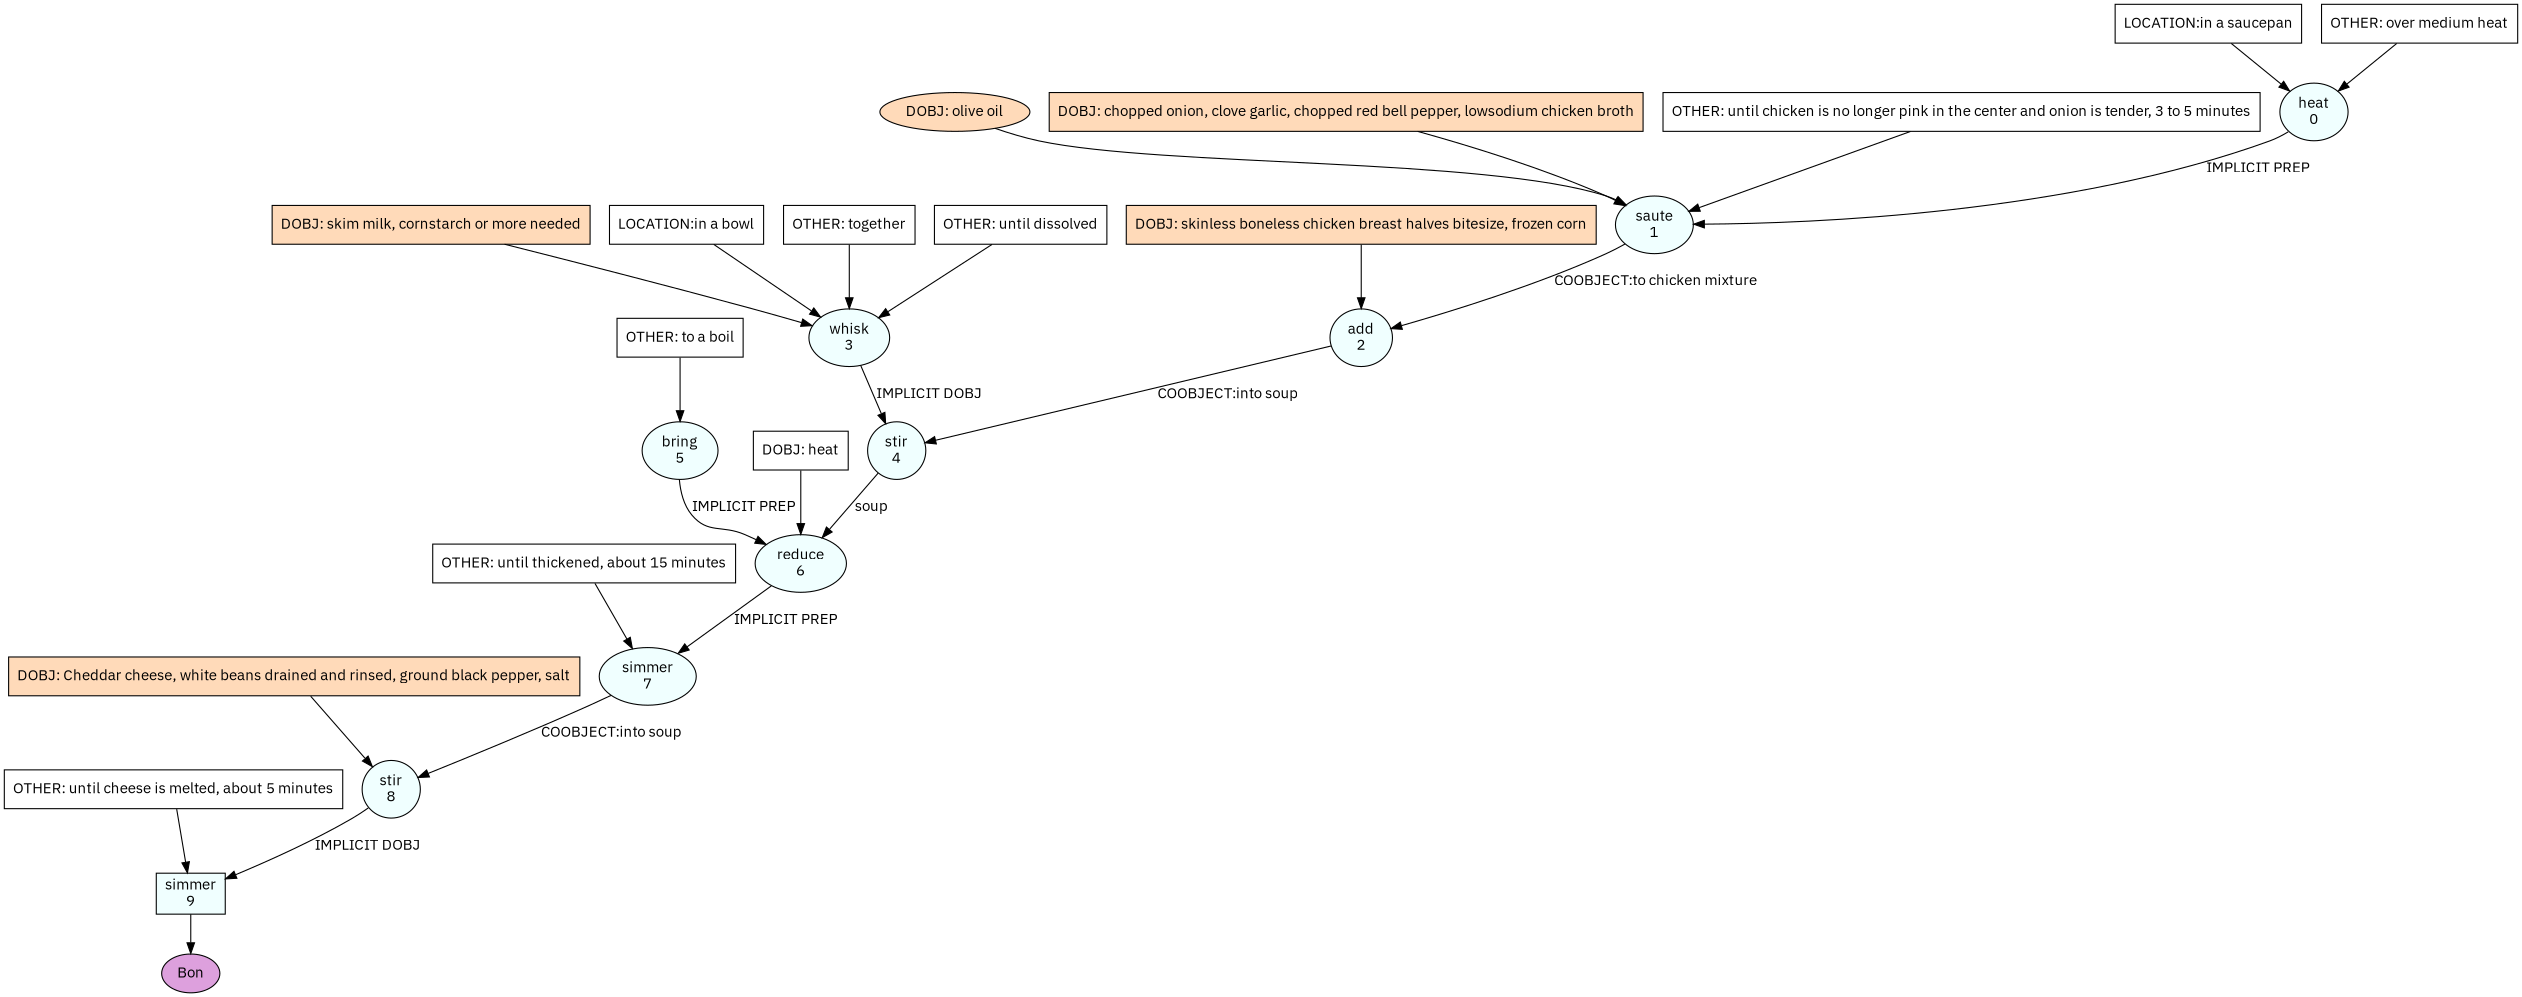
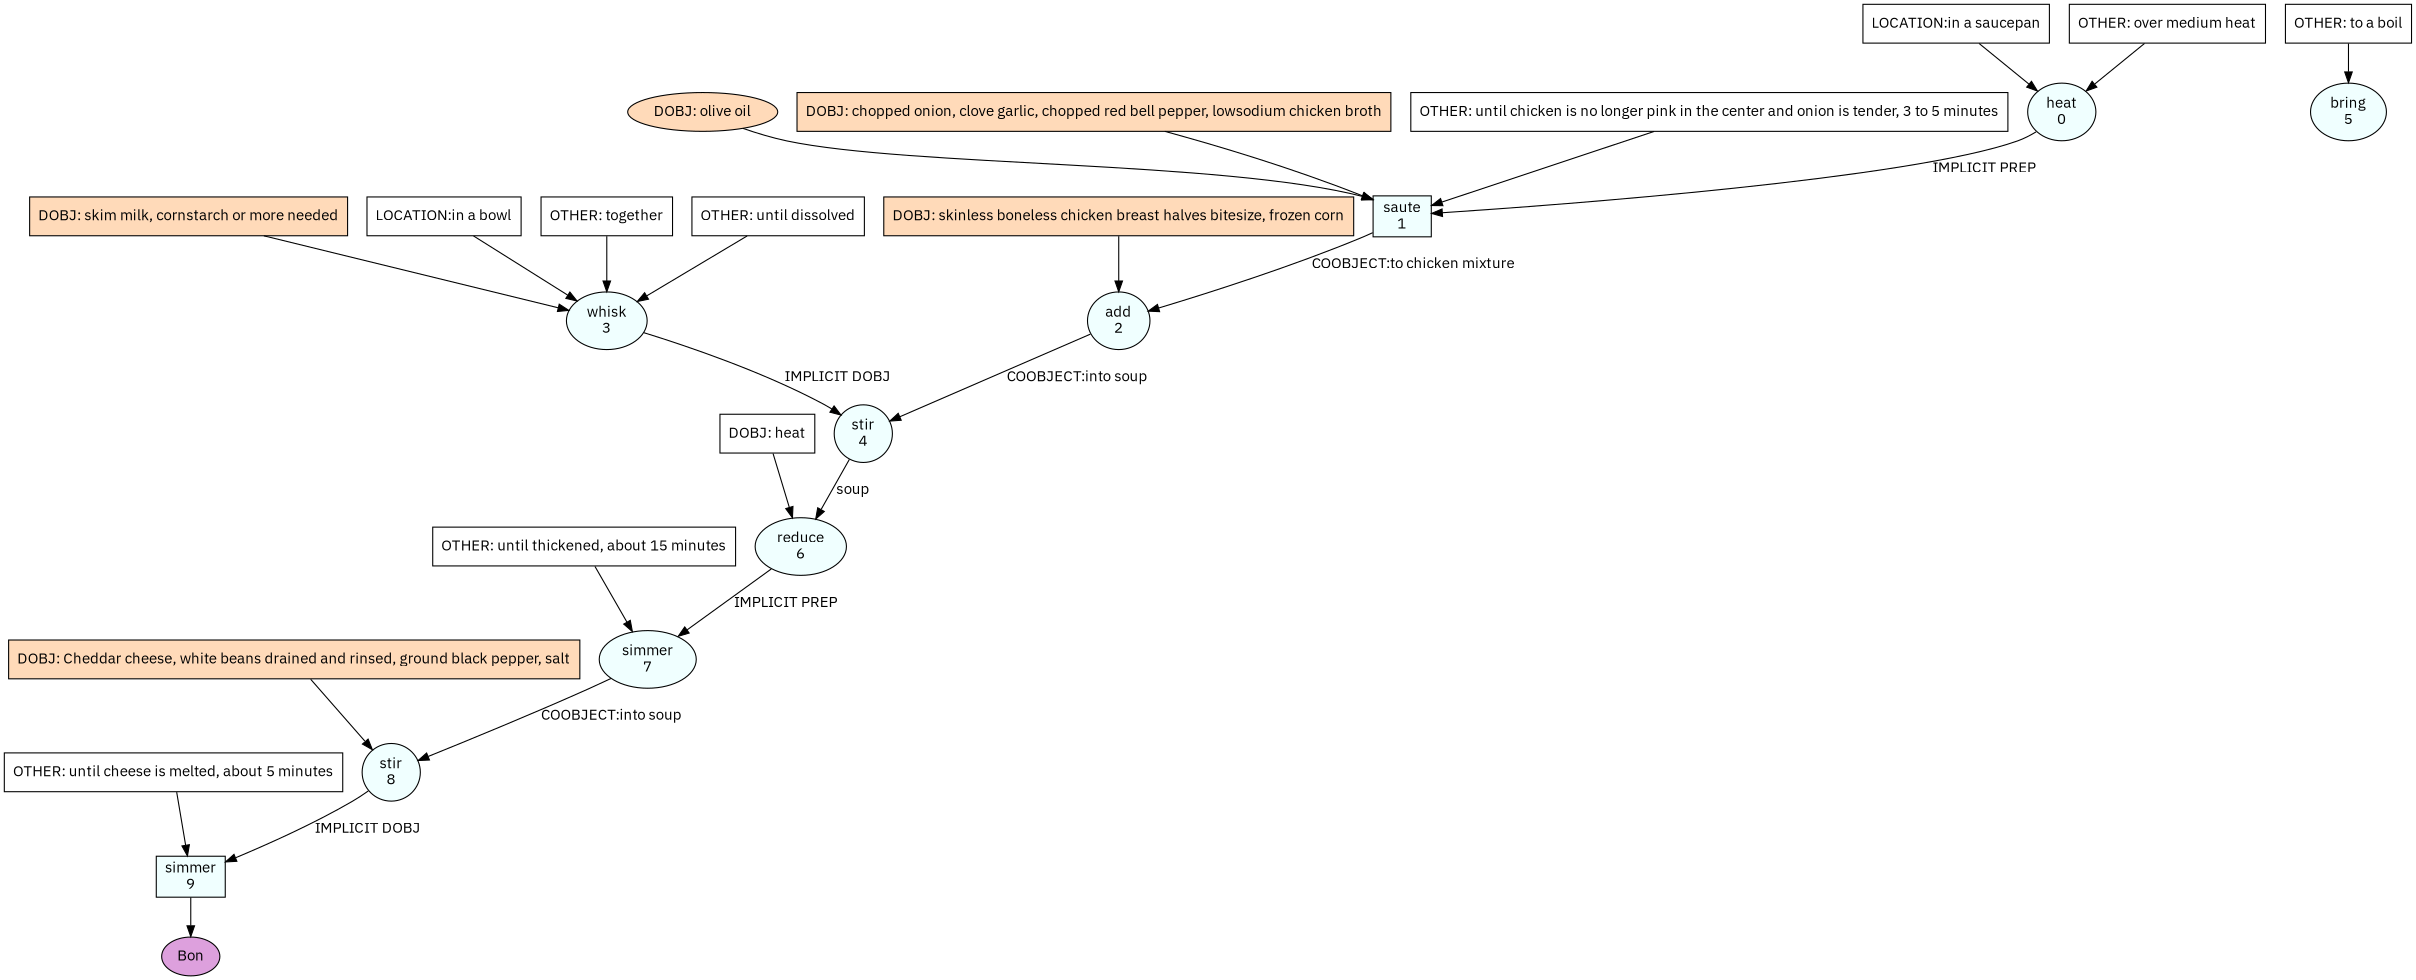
node "saute 1": shape ellipse -> box
edge "bring 5" -> "reduce 6": removed, label "IMPLICIT PREP"
